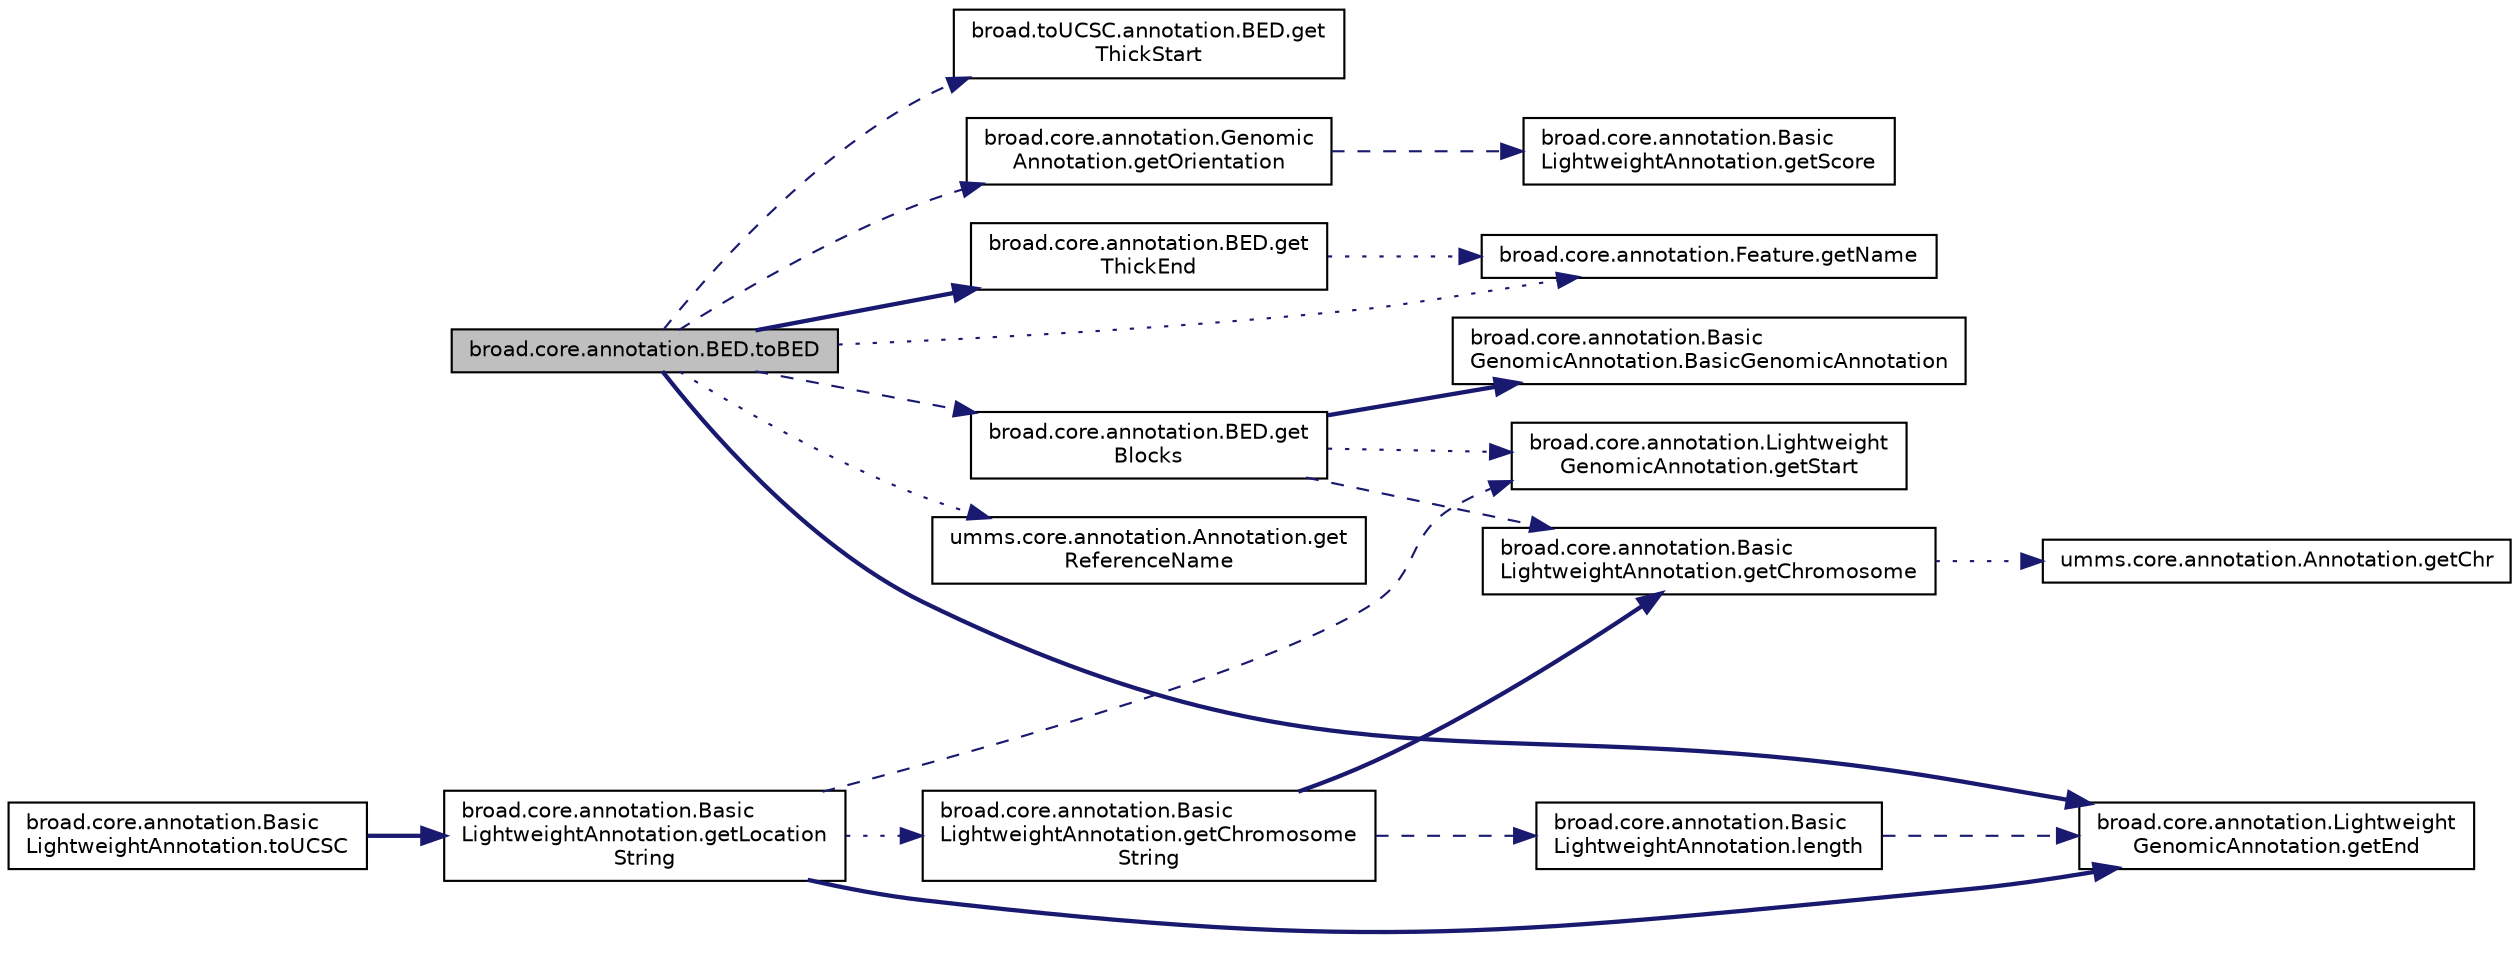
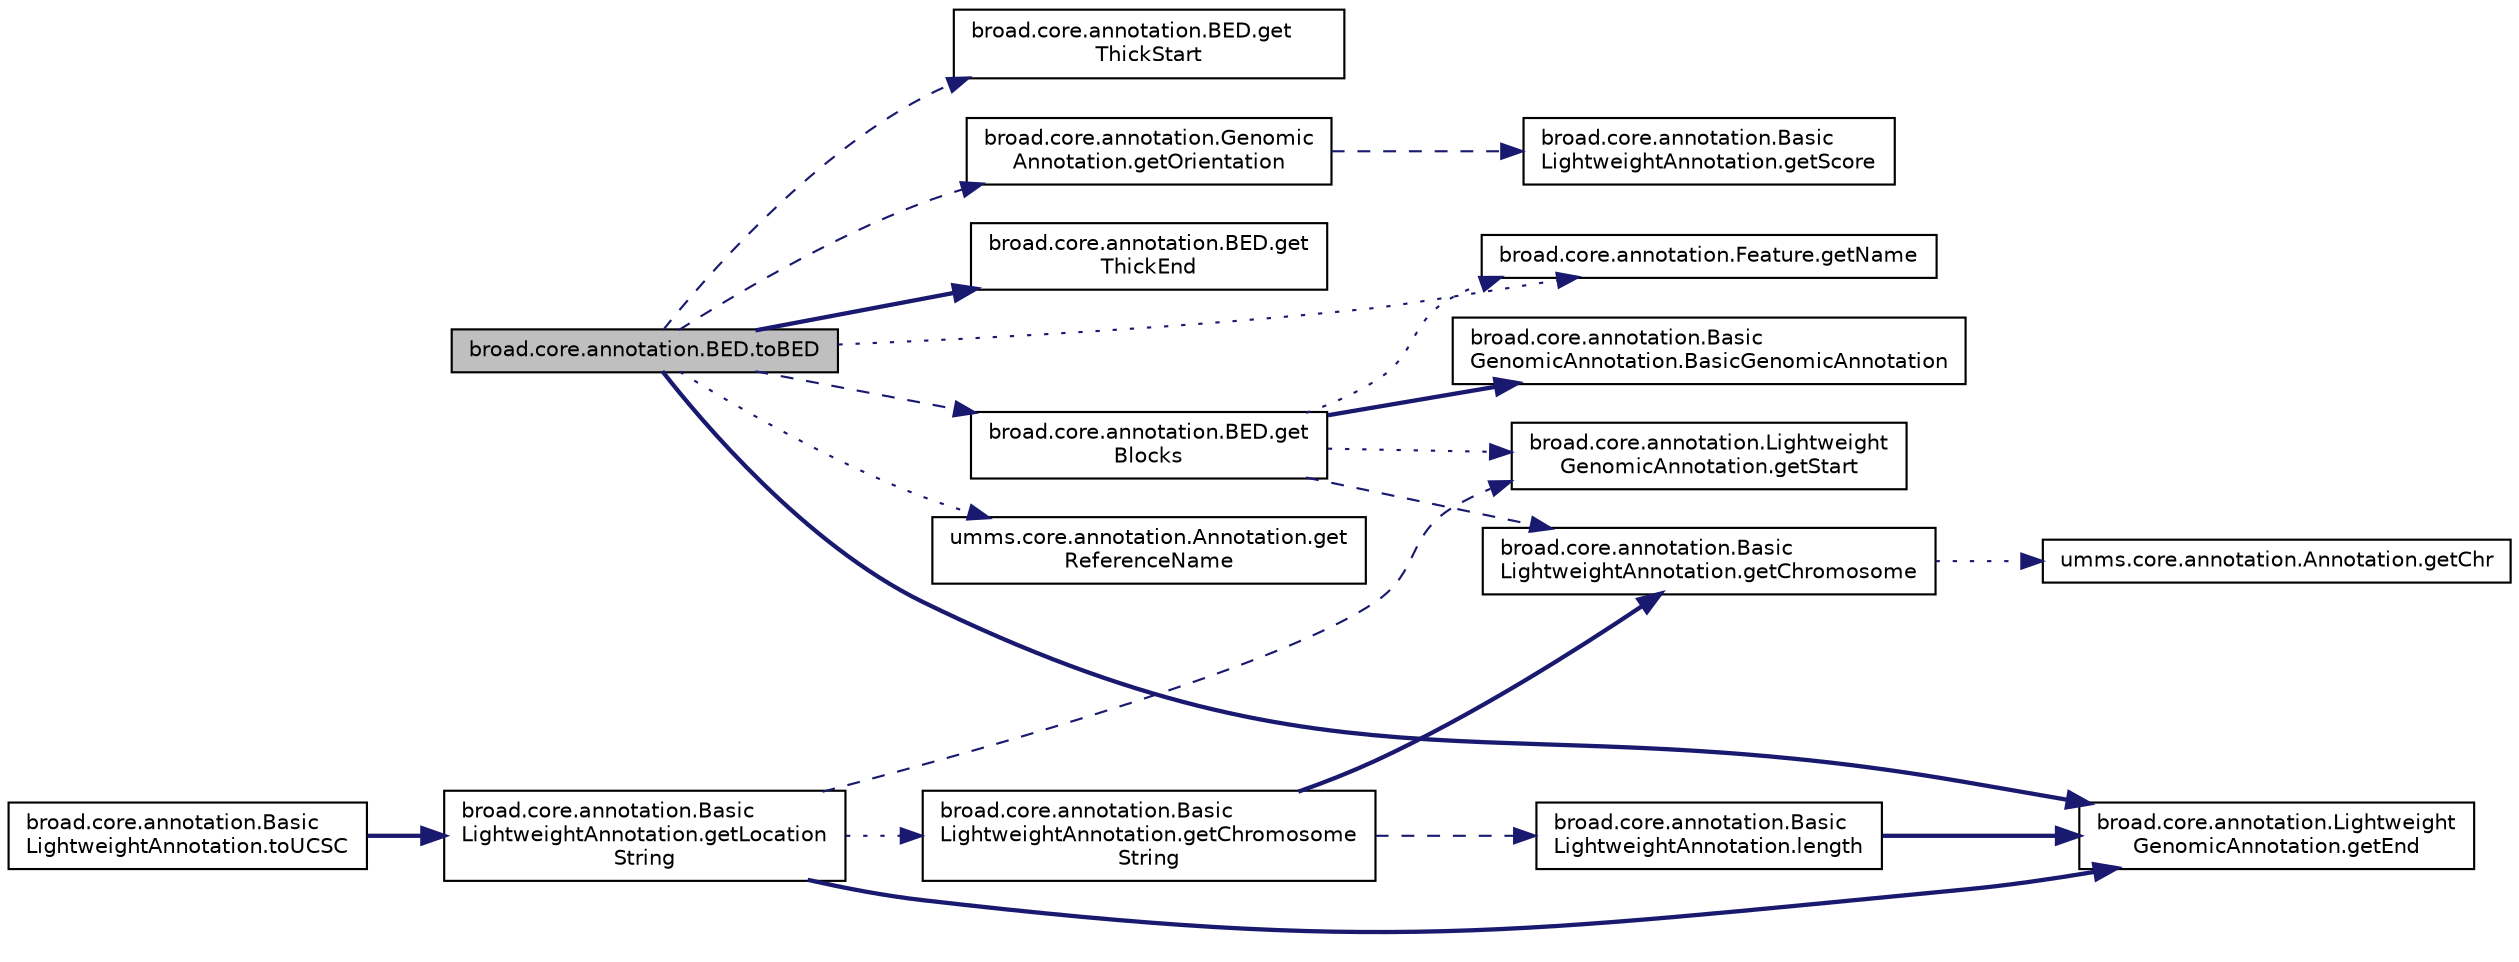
node "broad.toUCSC.annotation.BED.get ThickStart": label "broad.toUCSC.annotation.BED.get ThickStart" -> "broad.core.annotation.BED.get ThickStart"
edge "broad.core.annotation.BED.get ThickEnd" -> "broad.core.annotation.Feature.getName": now "broad.core.annotation.BED.get Blocks" -> "broad.core.annotation.Feature.getName"
edge "broad.core.annotation.Basic LightweightAnnotation.length" -> "broad.core.annotation.Lightweight GenomicAnnotation.getEnd": style dashed -> bold
